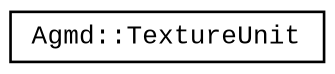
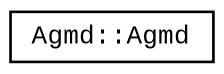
node "Agmd::TextureUnit": label "Agmd::TextureUnit" -> "Agmd::Agmd"
